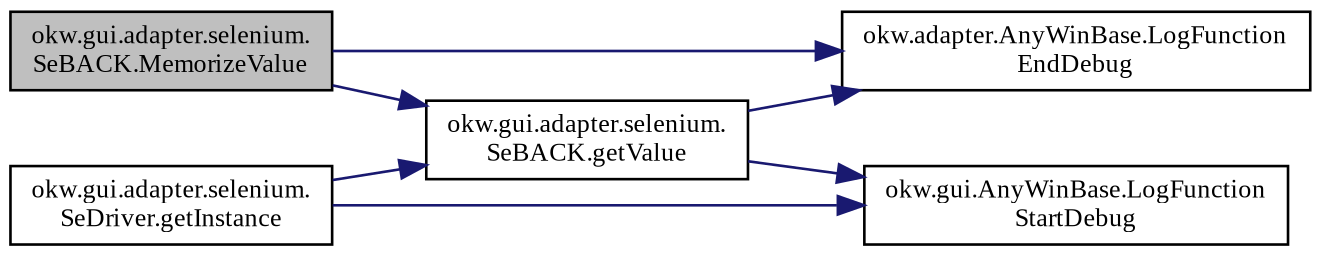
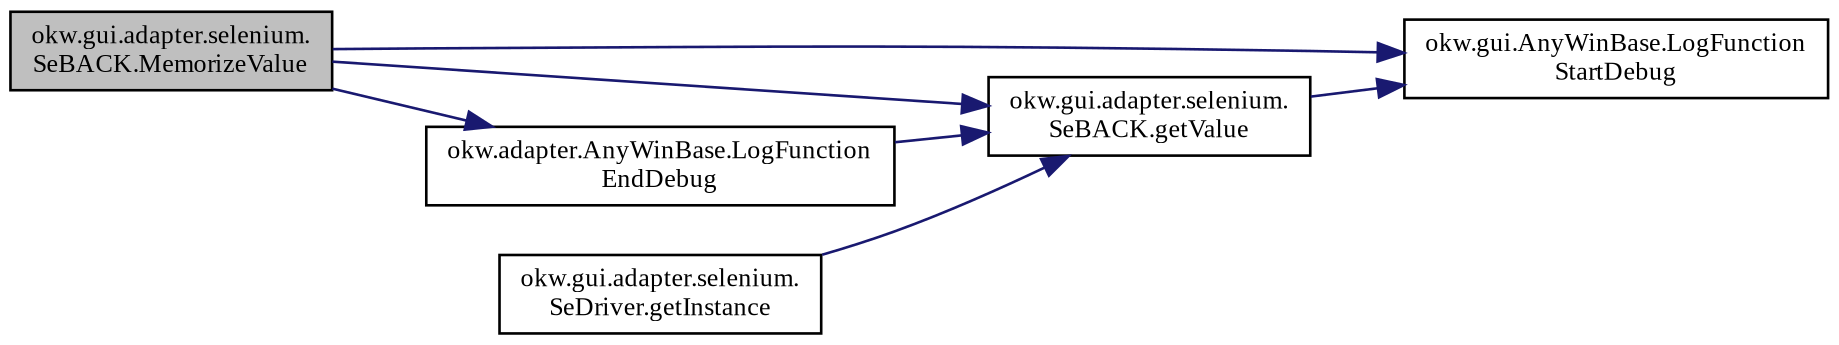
edge "okw.gui.adapter.selenium. SeBACK.getValue" -> "okw.adapter.AnyWinBase.LogFunction EndDebug": reversed
edge "okw.gui.adapter.selenium. SeDriver.getInstance" -> "okw.gui.AnyWinBase.LogFunction StartDebug": now "okw.gui.adapter.selenium. SeBACK.MemorizeValue" -> "okw.gui.AnyWinBase.LogFunction StartDebug"
